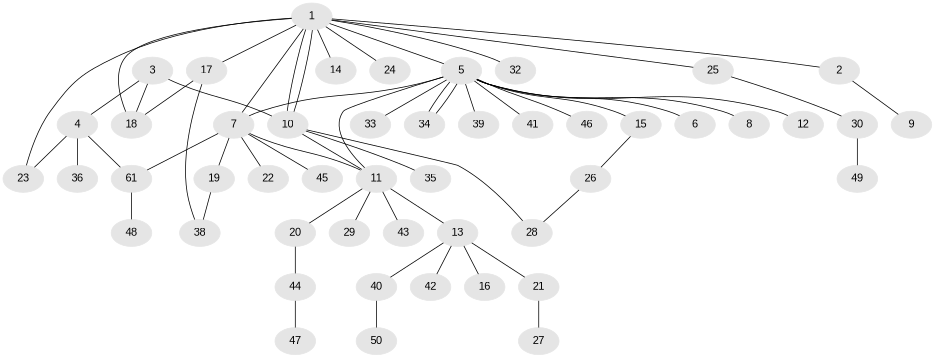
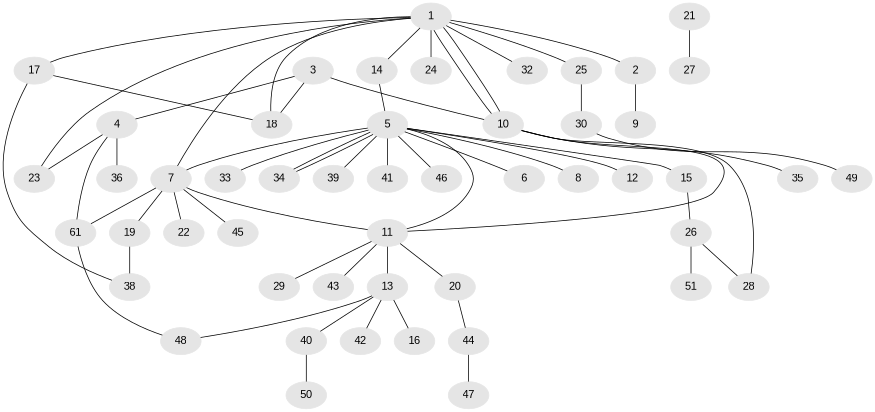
edge "1" -- "5": now "14" -- "5"
edge "13" -- "21": now "13" -- "48"
node "51": added
